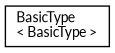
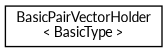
node "BasicType < BasicType >": label "BasicType < BasicType >" -> "BasicPairVectorHolder < BasicType >"
